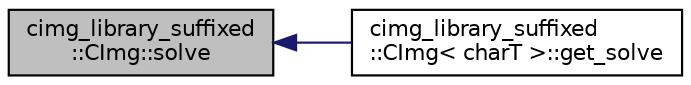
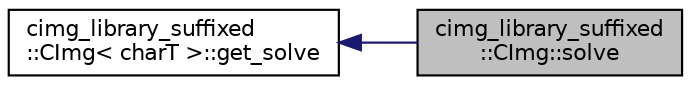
edge "cimg_library_suffixed ::CImg< charT >::get_solve" -> "cimg_library_suffixed ::CImg::solve": reversed
